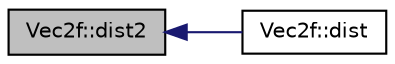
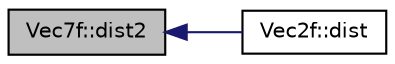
node "Vec2f::dist2": label "Vec2f::dist2" -> "Vec7f::dist2"
